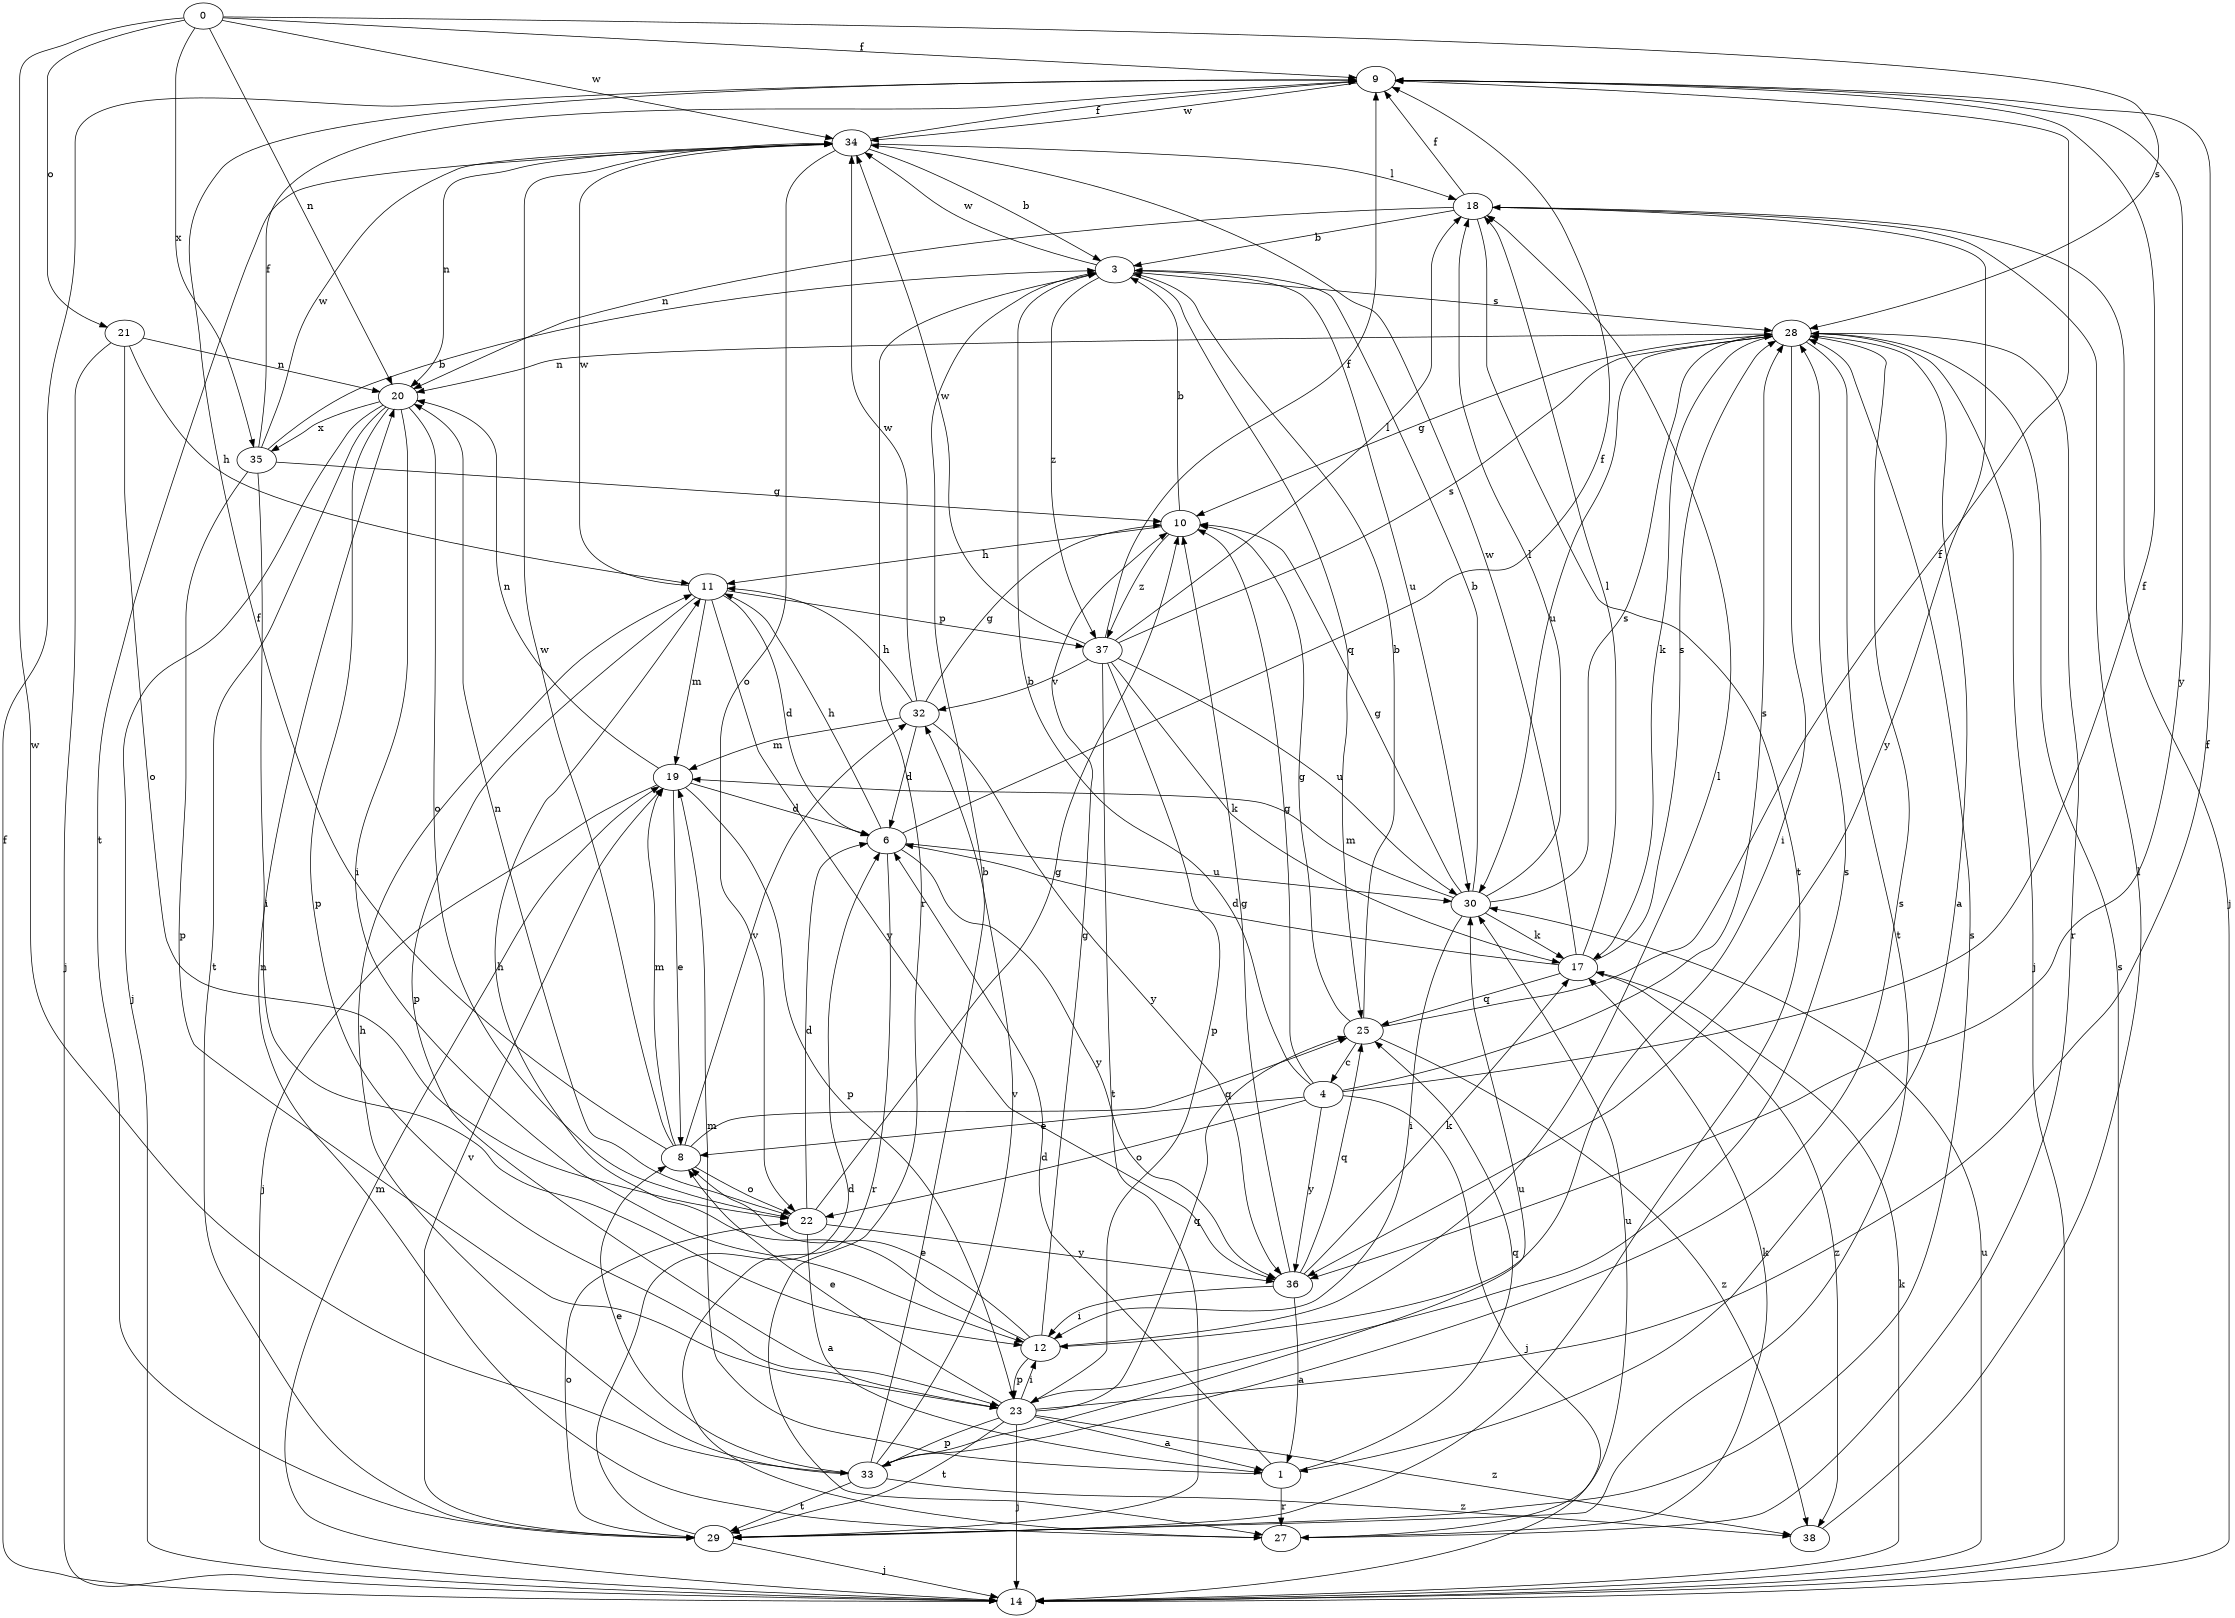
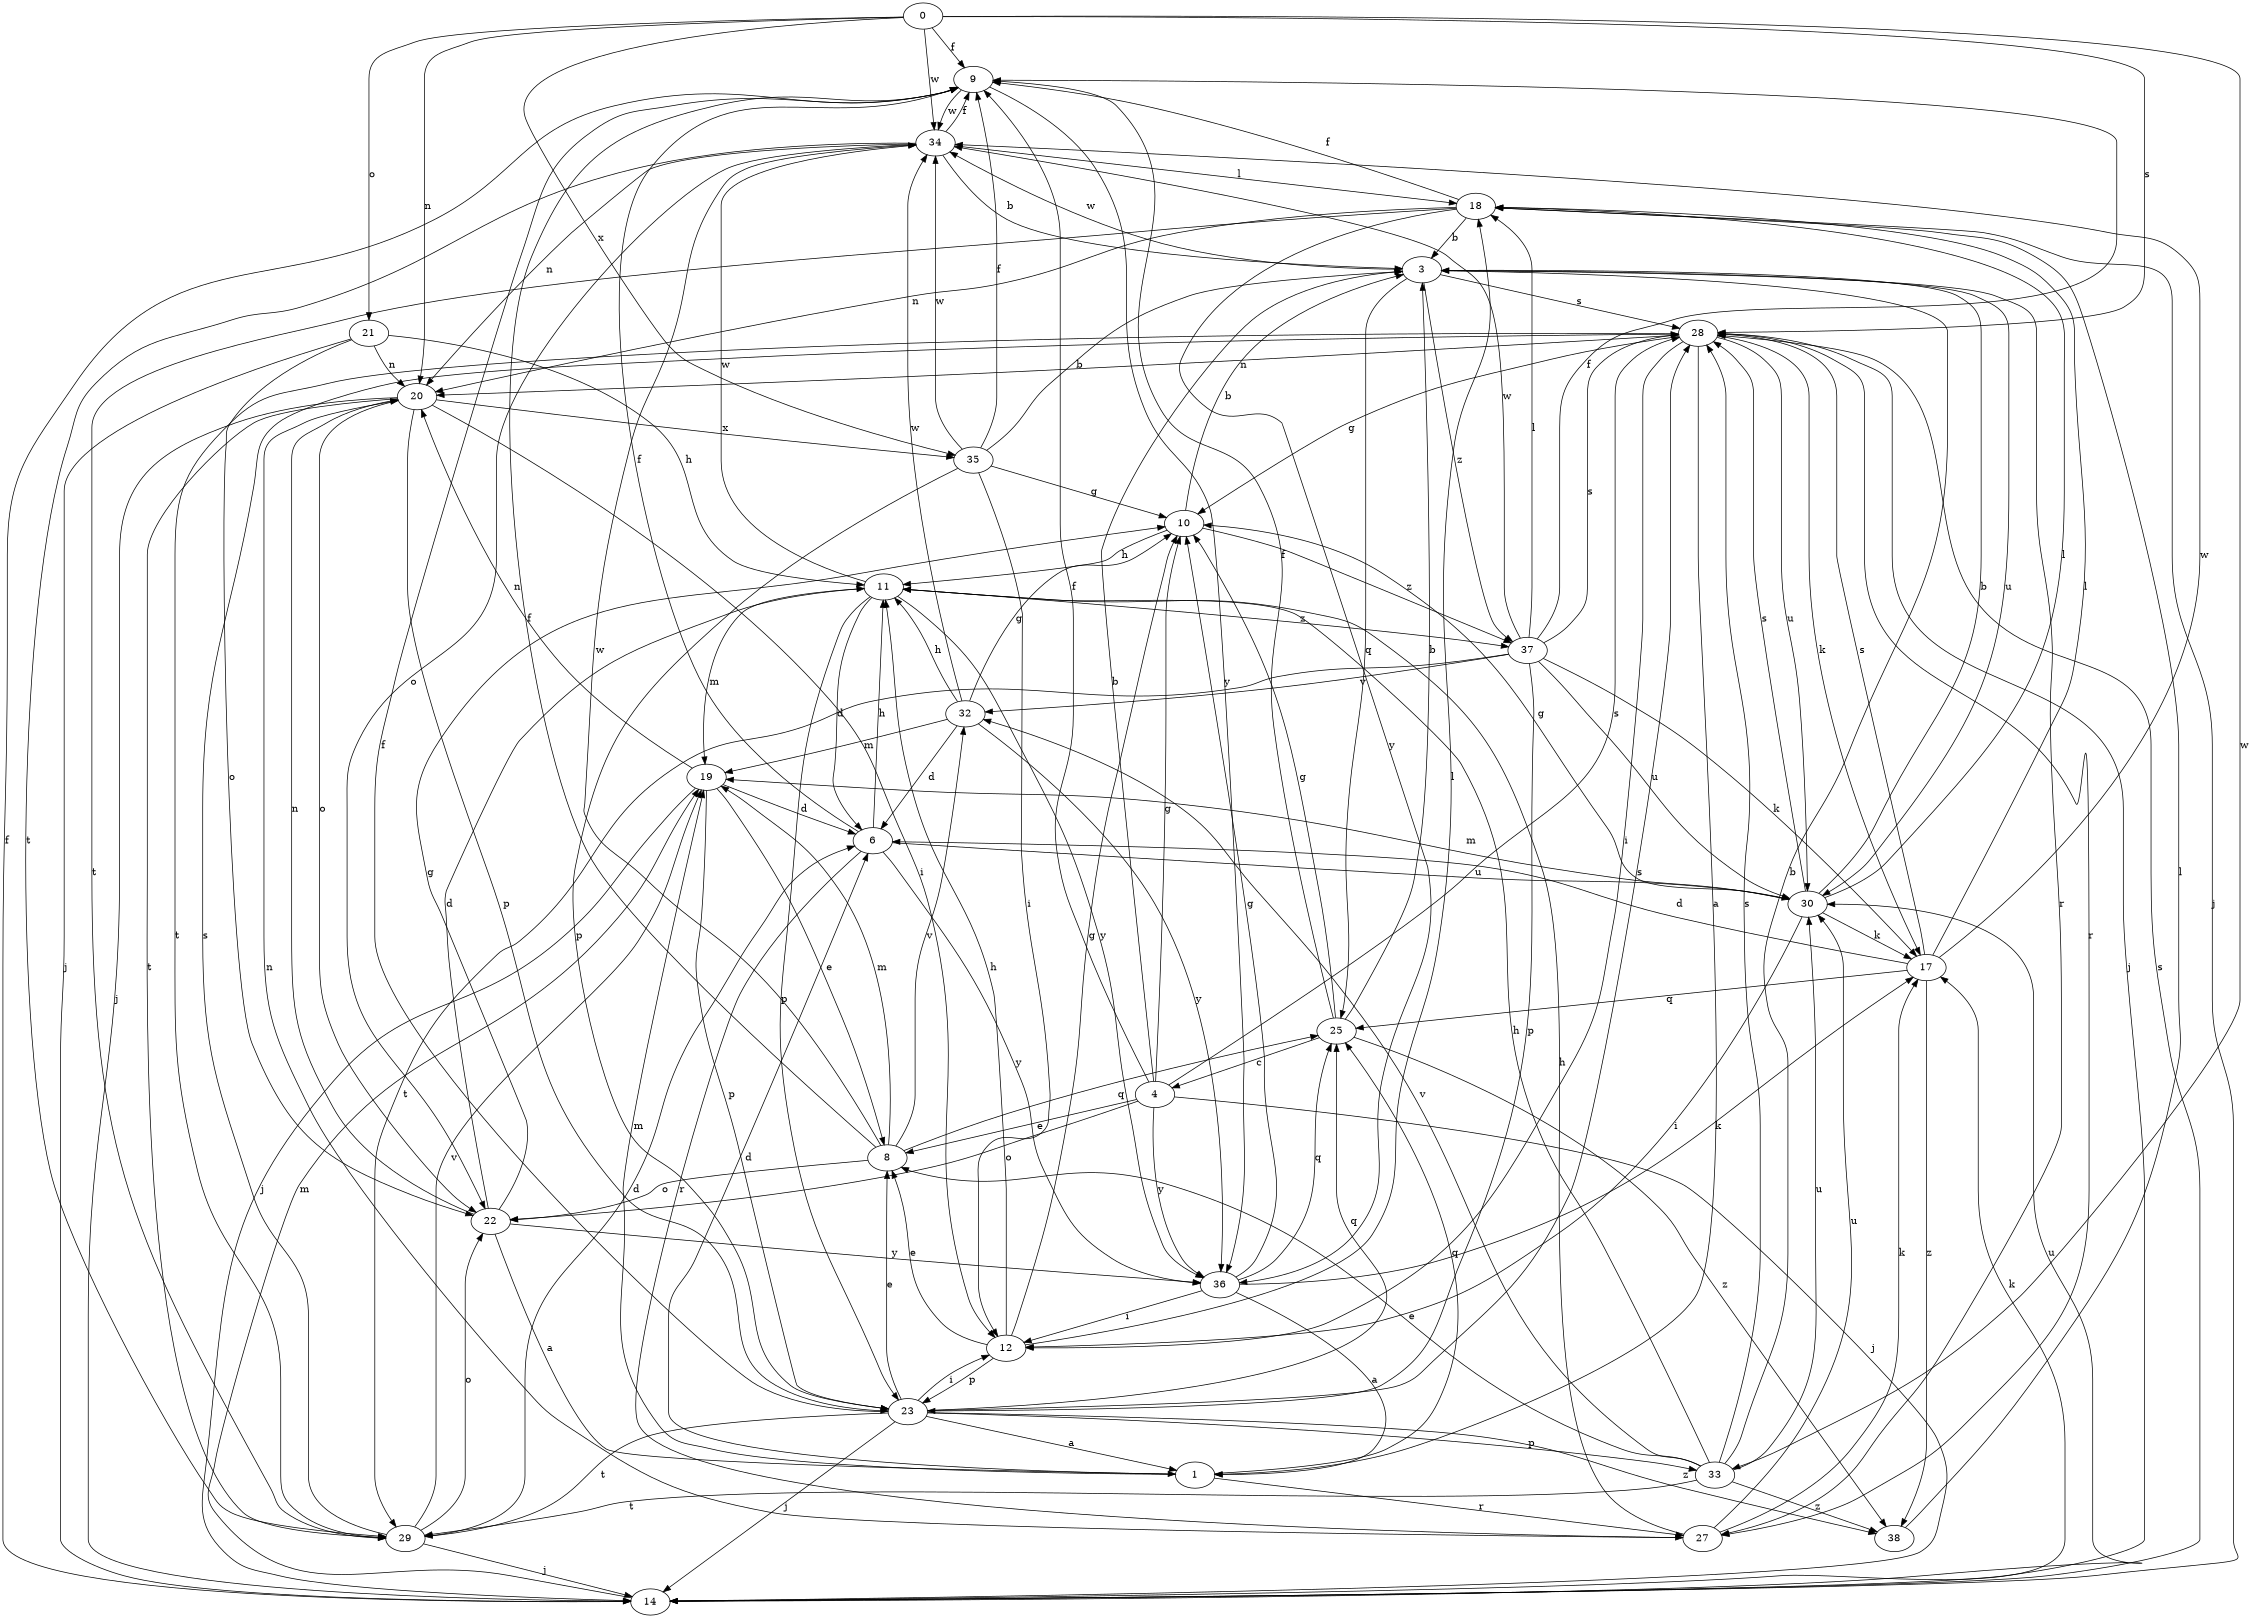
edge "11" -> "37": label "p" -> "z"
edge "27" -> "11": added, label "h"
edge "22" -> "6": now "22" -> "11"
